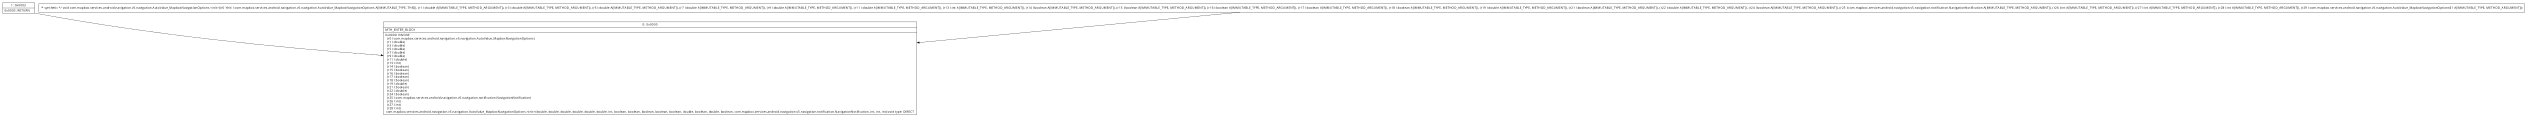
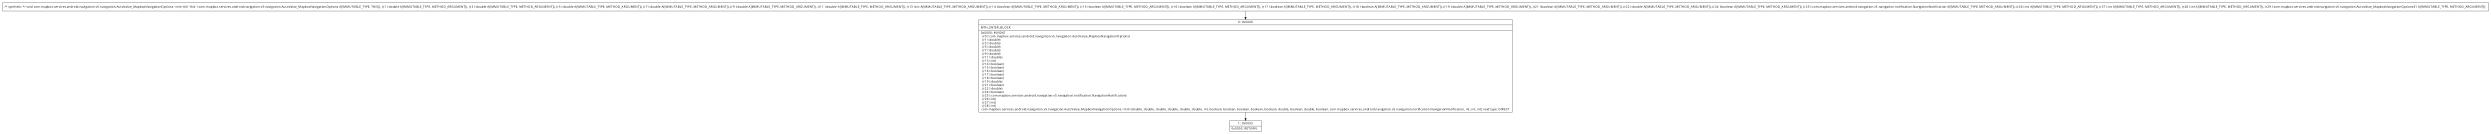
edge "1: 0x0003" -> "0: 0x0000": reversed
